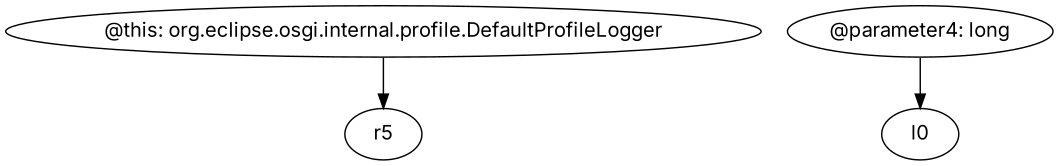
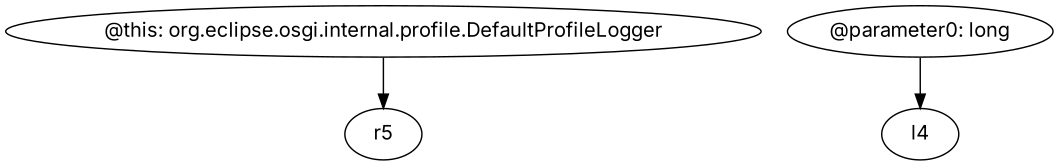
node "@parameter4: long": label "@parameter4: long" -> "@parameter0: long"
node "l0": label "l0" -> "l4"
